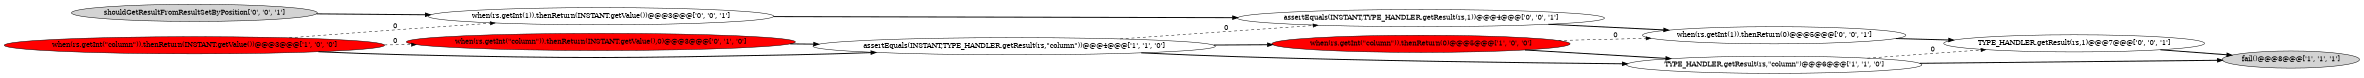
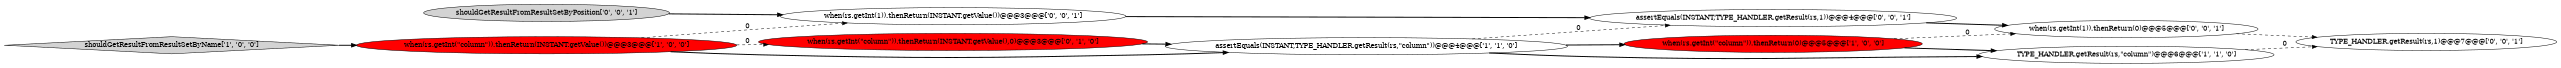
edge "when(rs.getInt(1)).thenReturn(0)@@@5@@@['0', '0', '1']" -> "TYPE_HANDLER.getResult(rs,1)@@@7@@@['0', '0', '1']": style bold -> dashed
node "shouldGetResultFromResultSetByName['1', '0', '0']": added
node "fail()@@@8@@@['1', '1', '1']": removed
